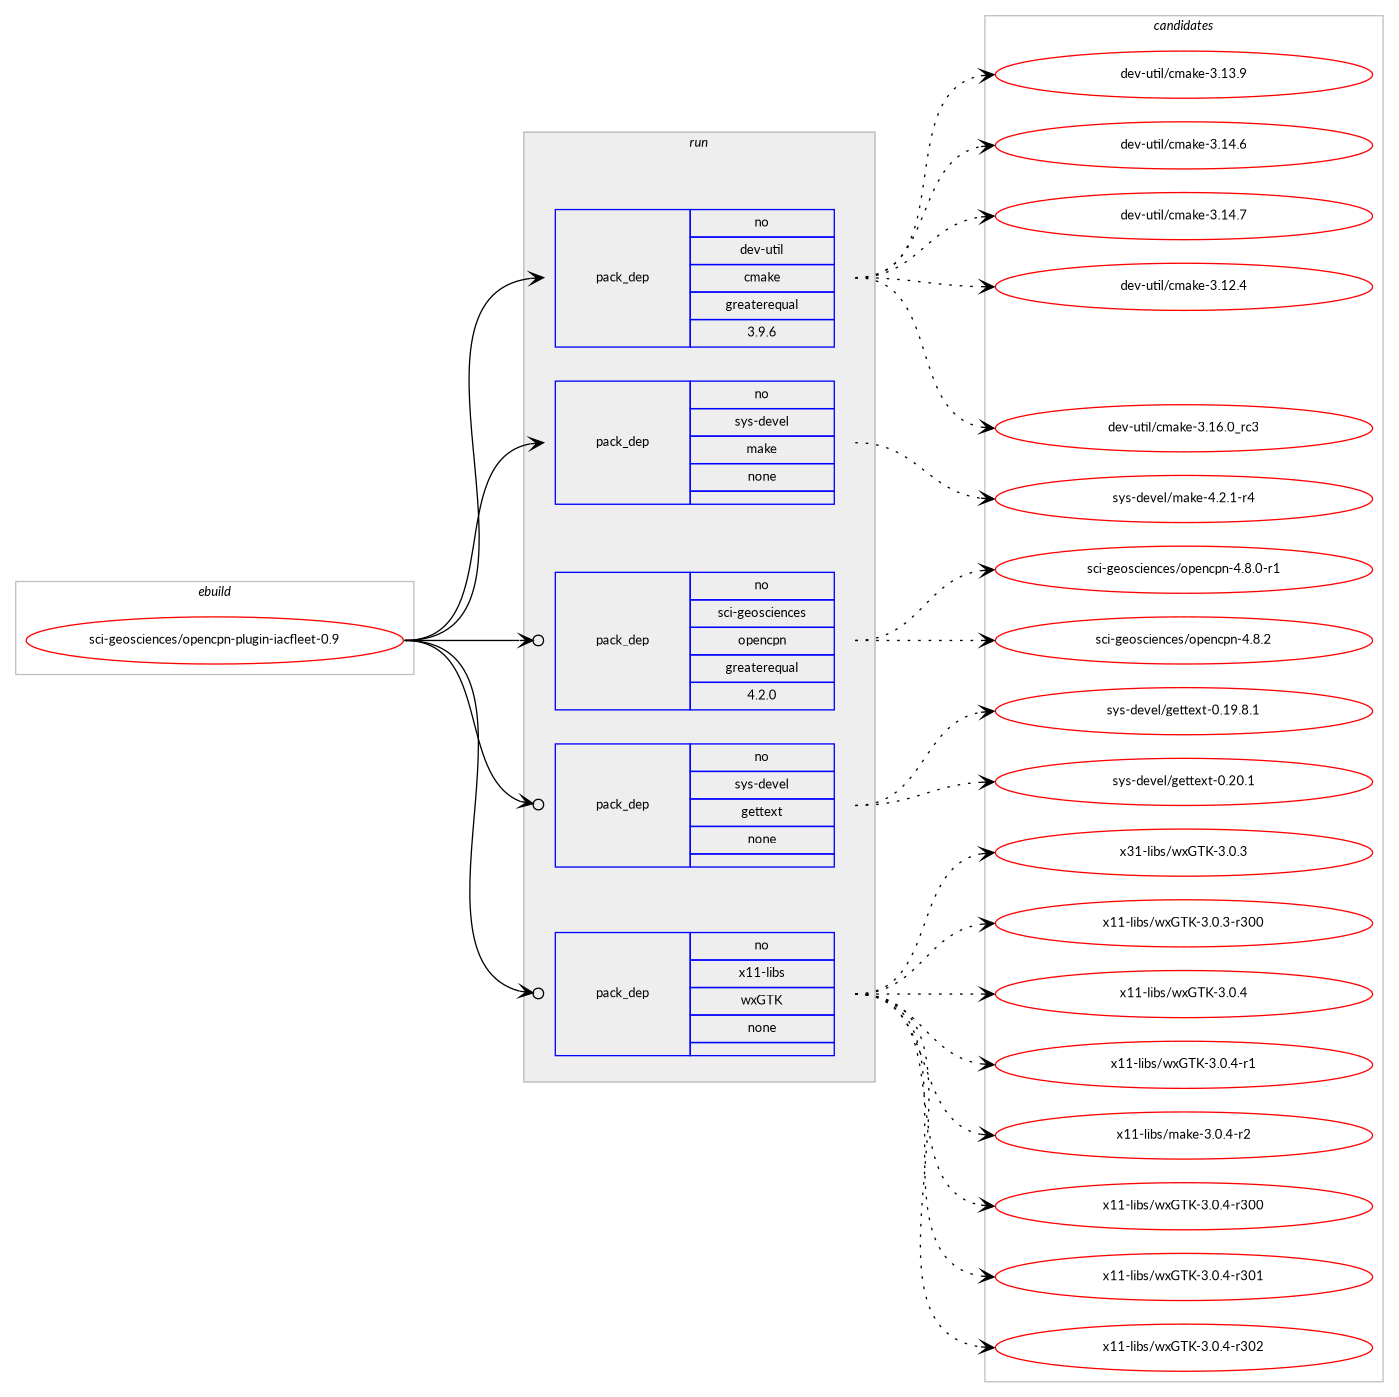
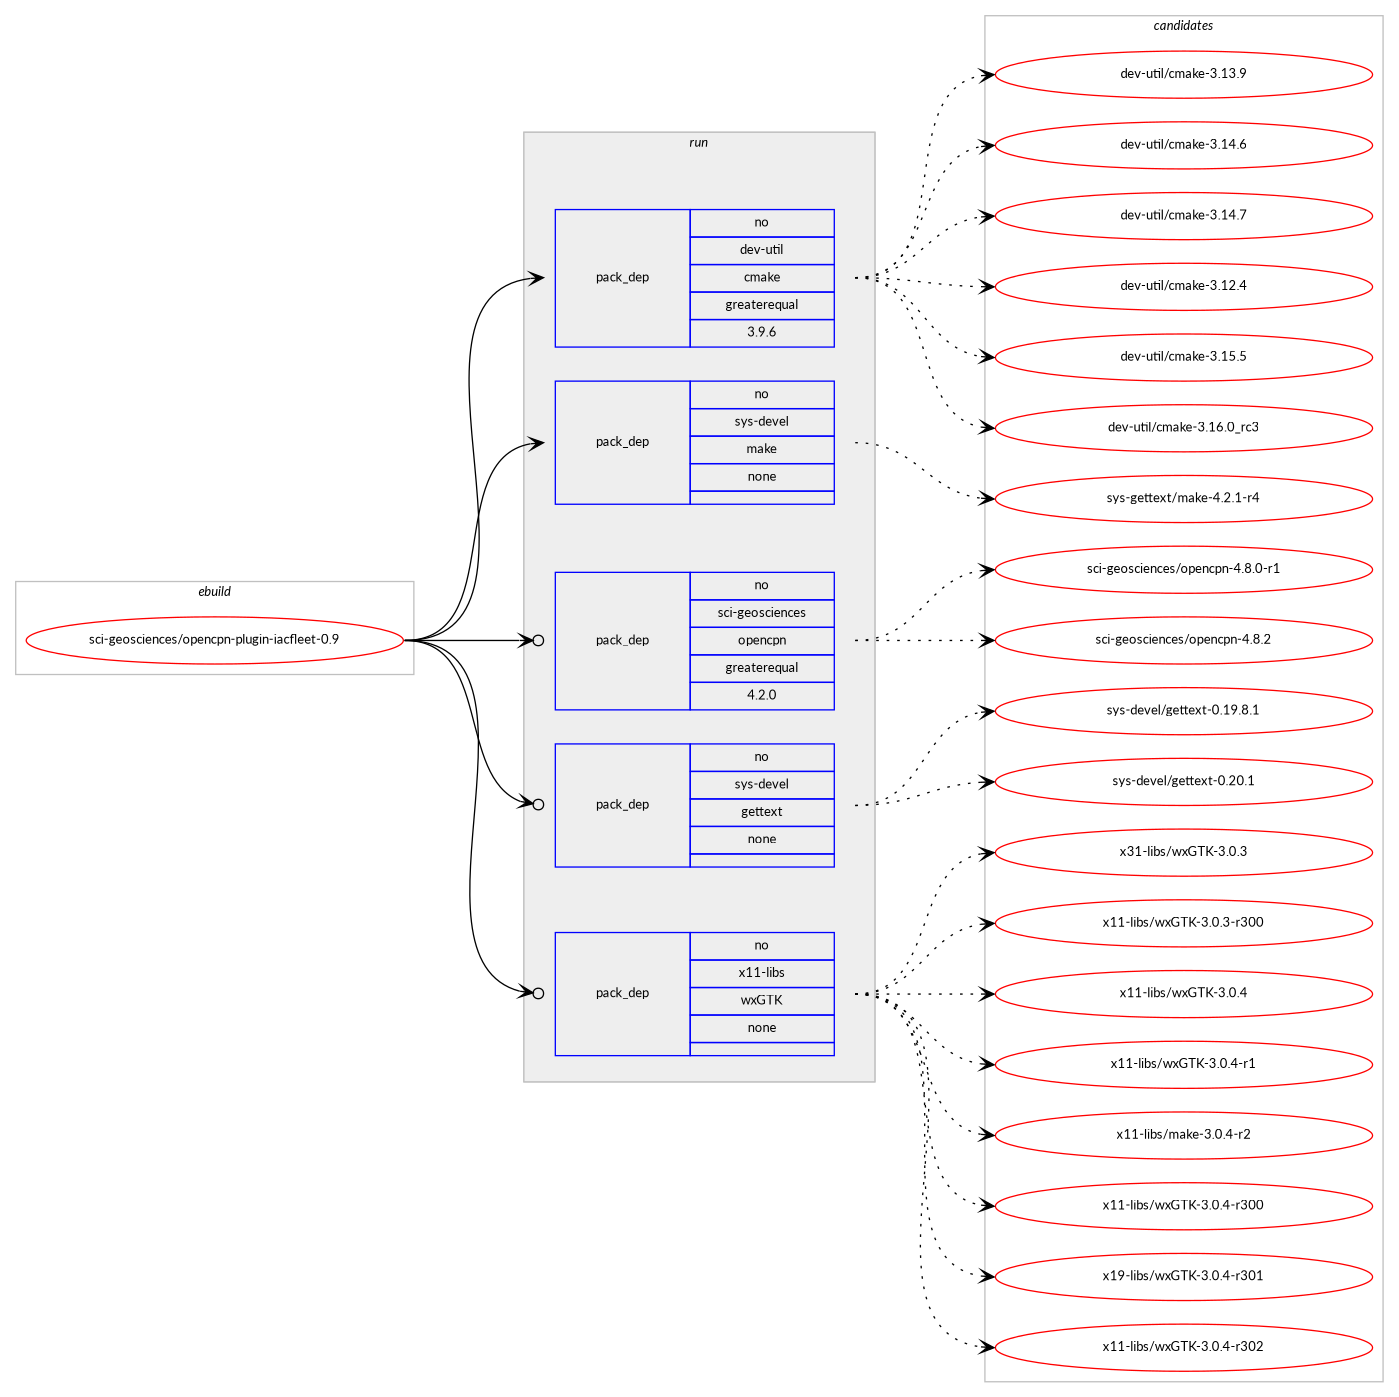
node "dev-util/cmake-3.15.5": added
node "sys-devel/make-4.2.1-r4": label "sys-devel/make-4.2.1-r4" -> "sys-gettext/make-4.2.1-r4"
node "x11-libs/wxGTK-3.0.4-r301": label "x11-libs/wxGTK-3.0.4-r301" -> "x19-libs/wxGTK-3.0.4-r301"
